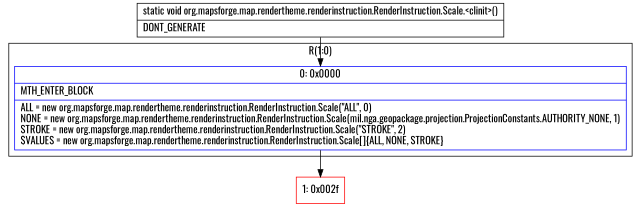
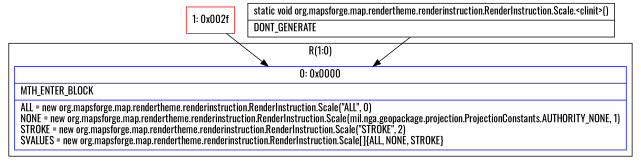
edge "0: 0x0000" -> "1: 0x002f": reversed
